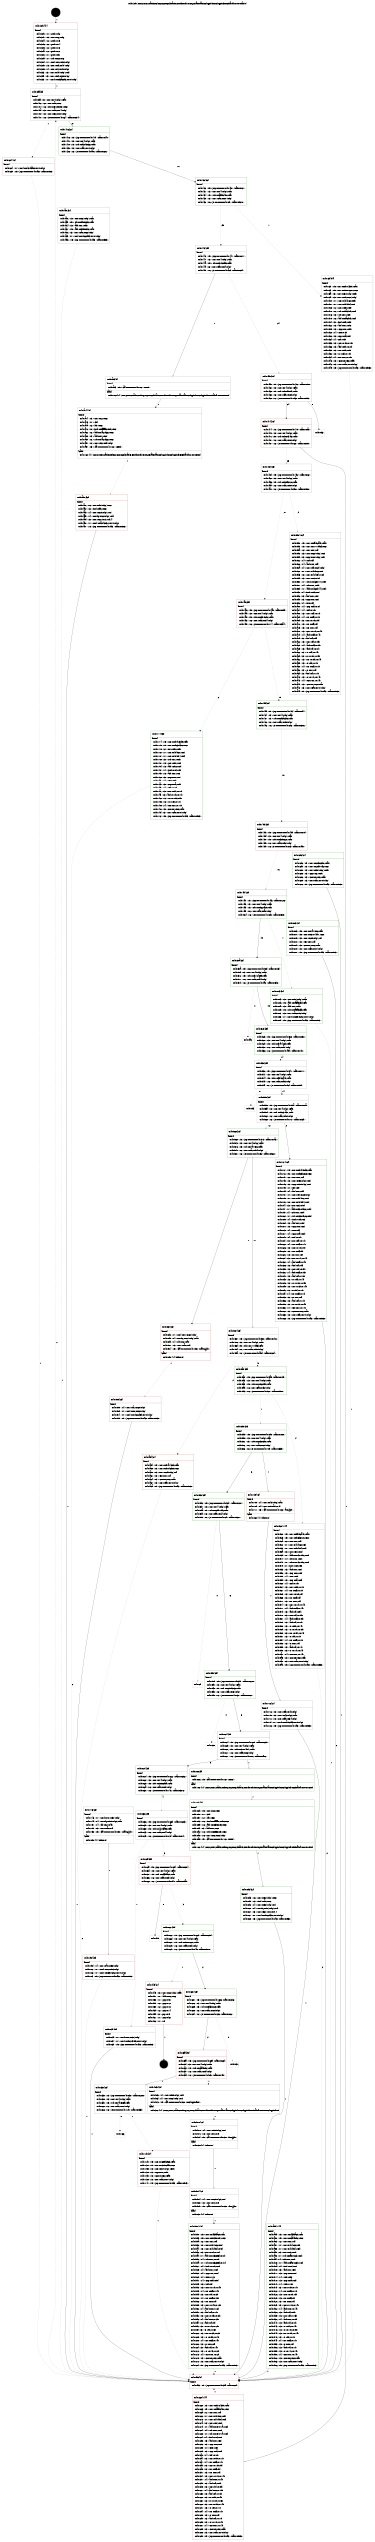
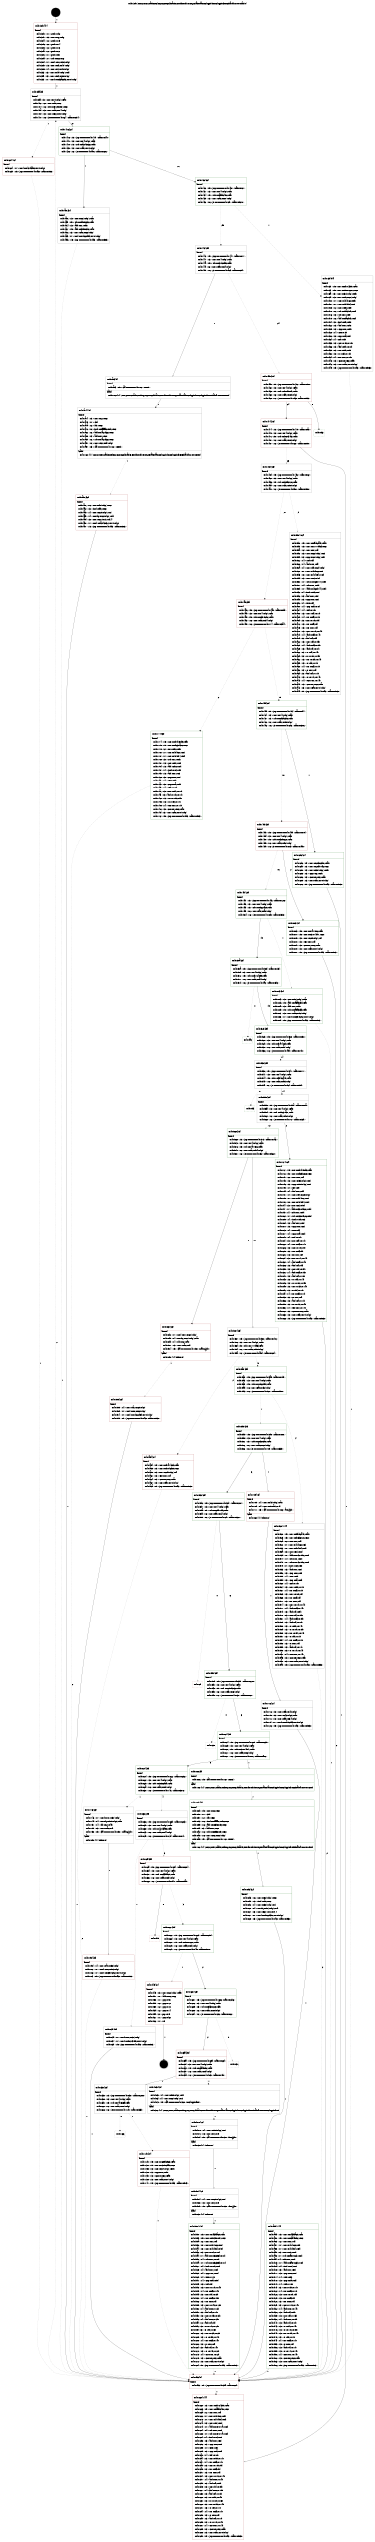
edge "0x401416 [22]" -> "0x401abc [31]": added, label "1"
edge "0x4014bf [25]" -> "0x4016d6 [27]": added, label "1"
edge "0x4014d8 [25]" -> "0x40186b [27]": added, label "2"
edge "0x40161d [25]" -> "0x401746 [23]": added, label "1"
edge "0x401c60 [144]" -> "0x401db3 [5]": reversed
